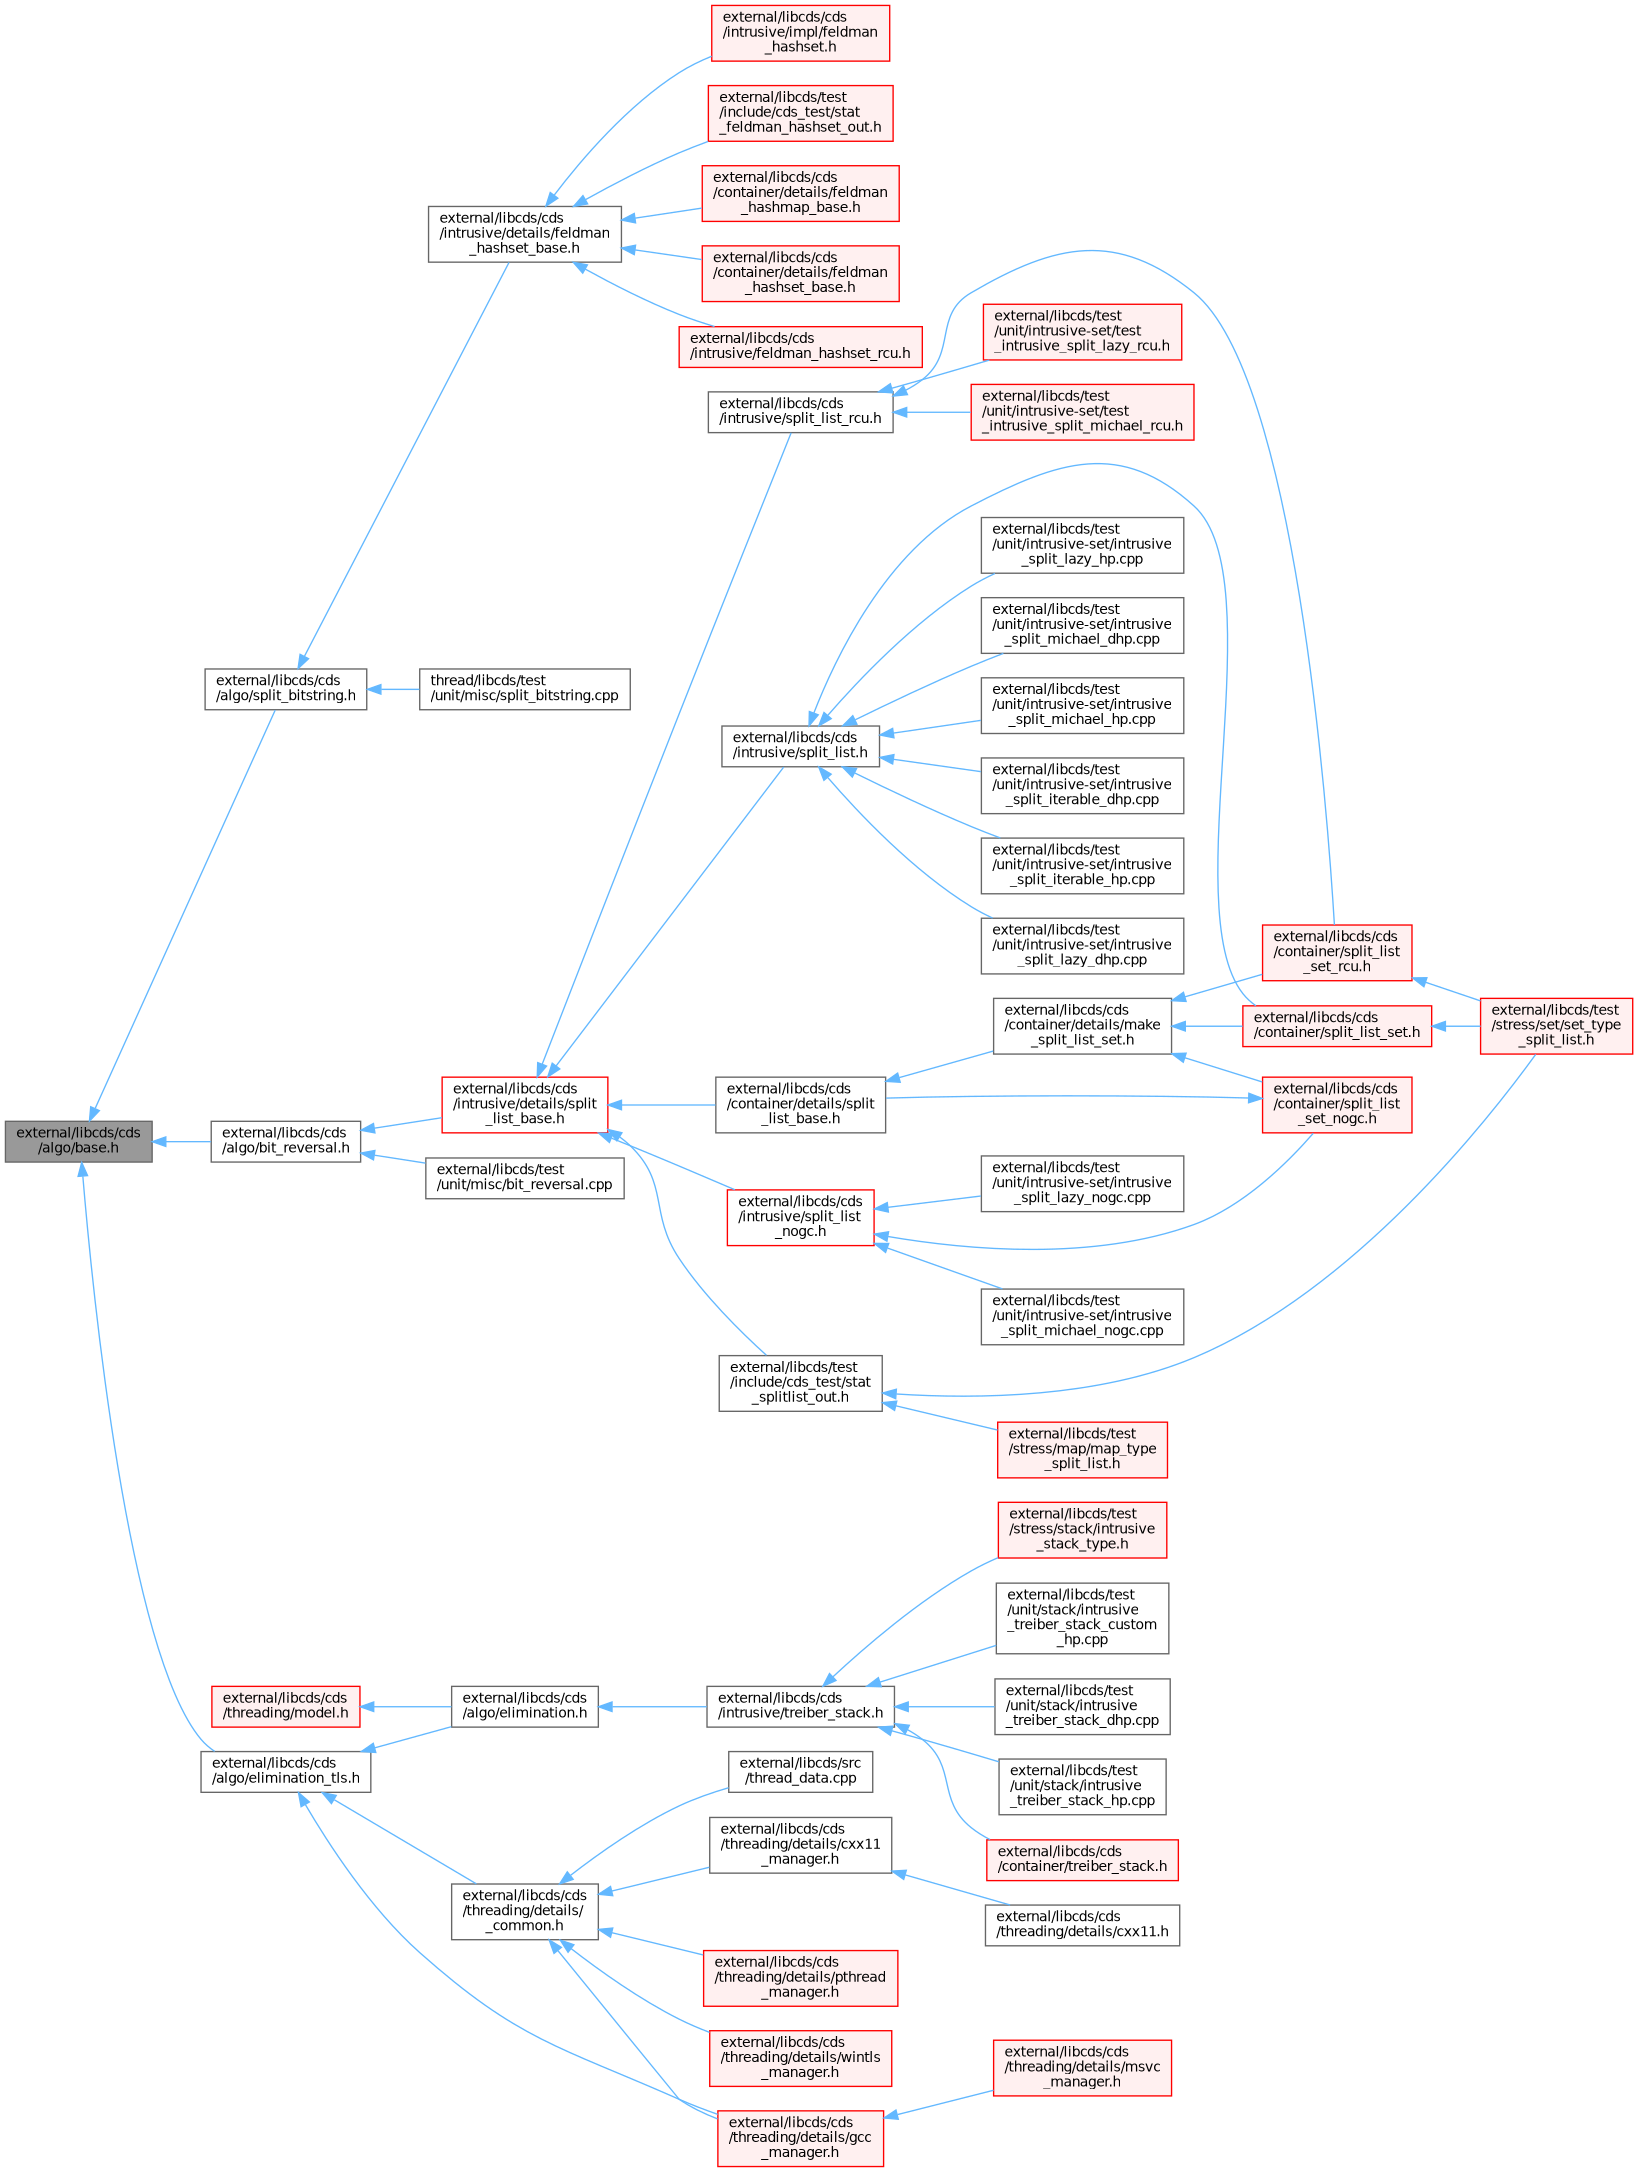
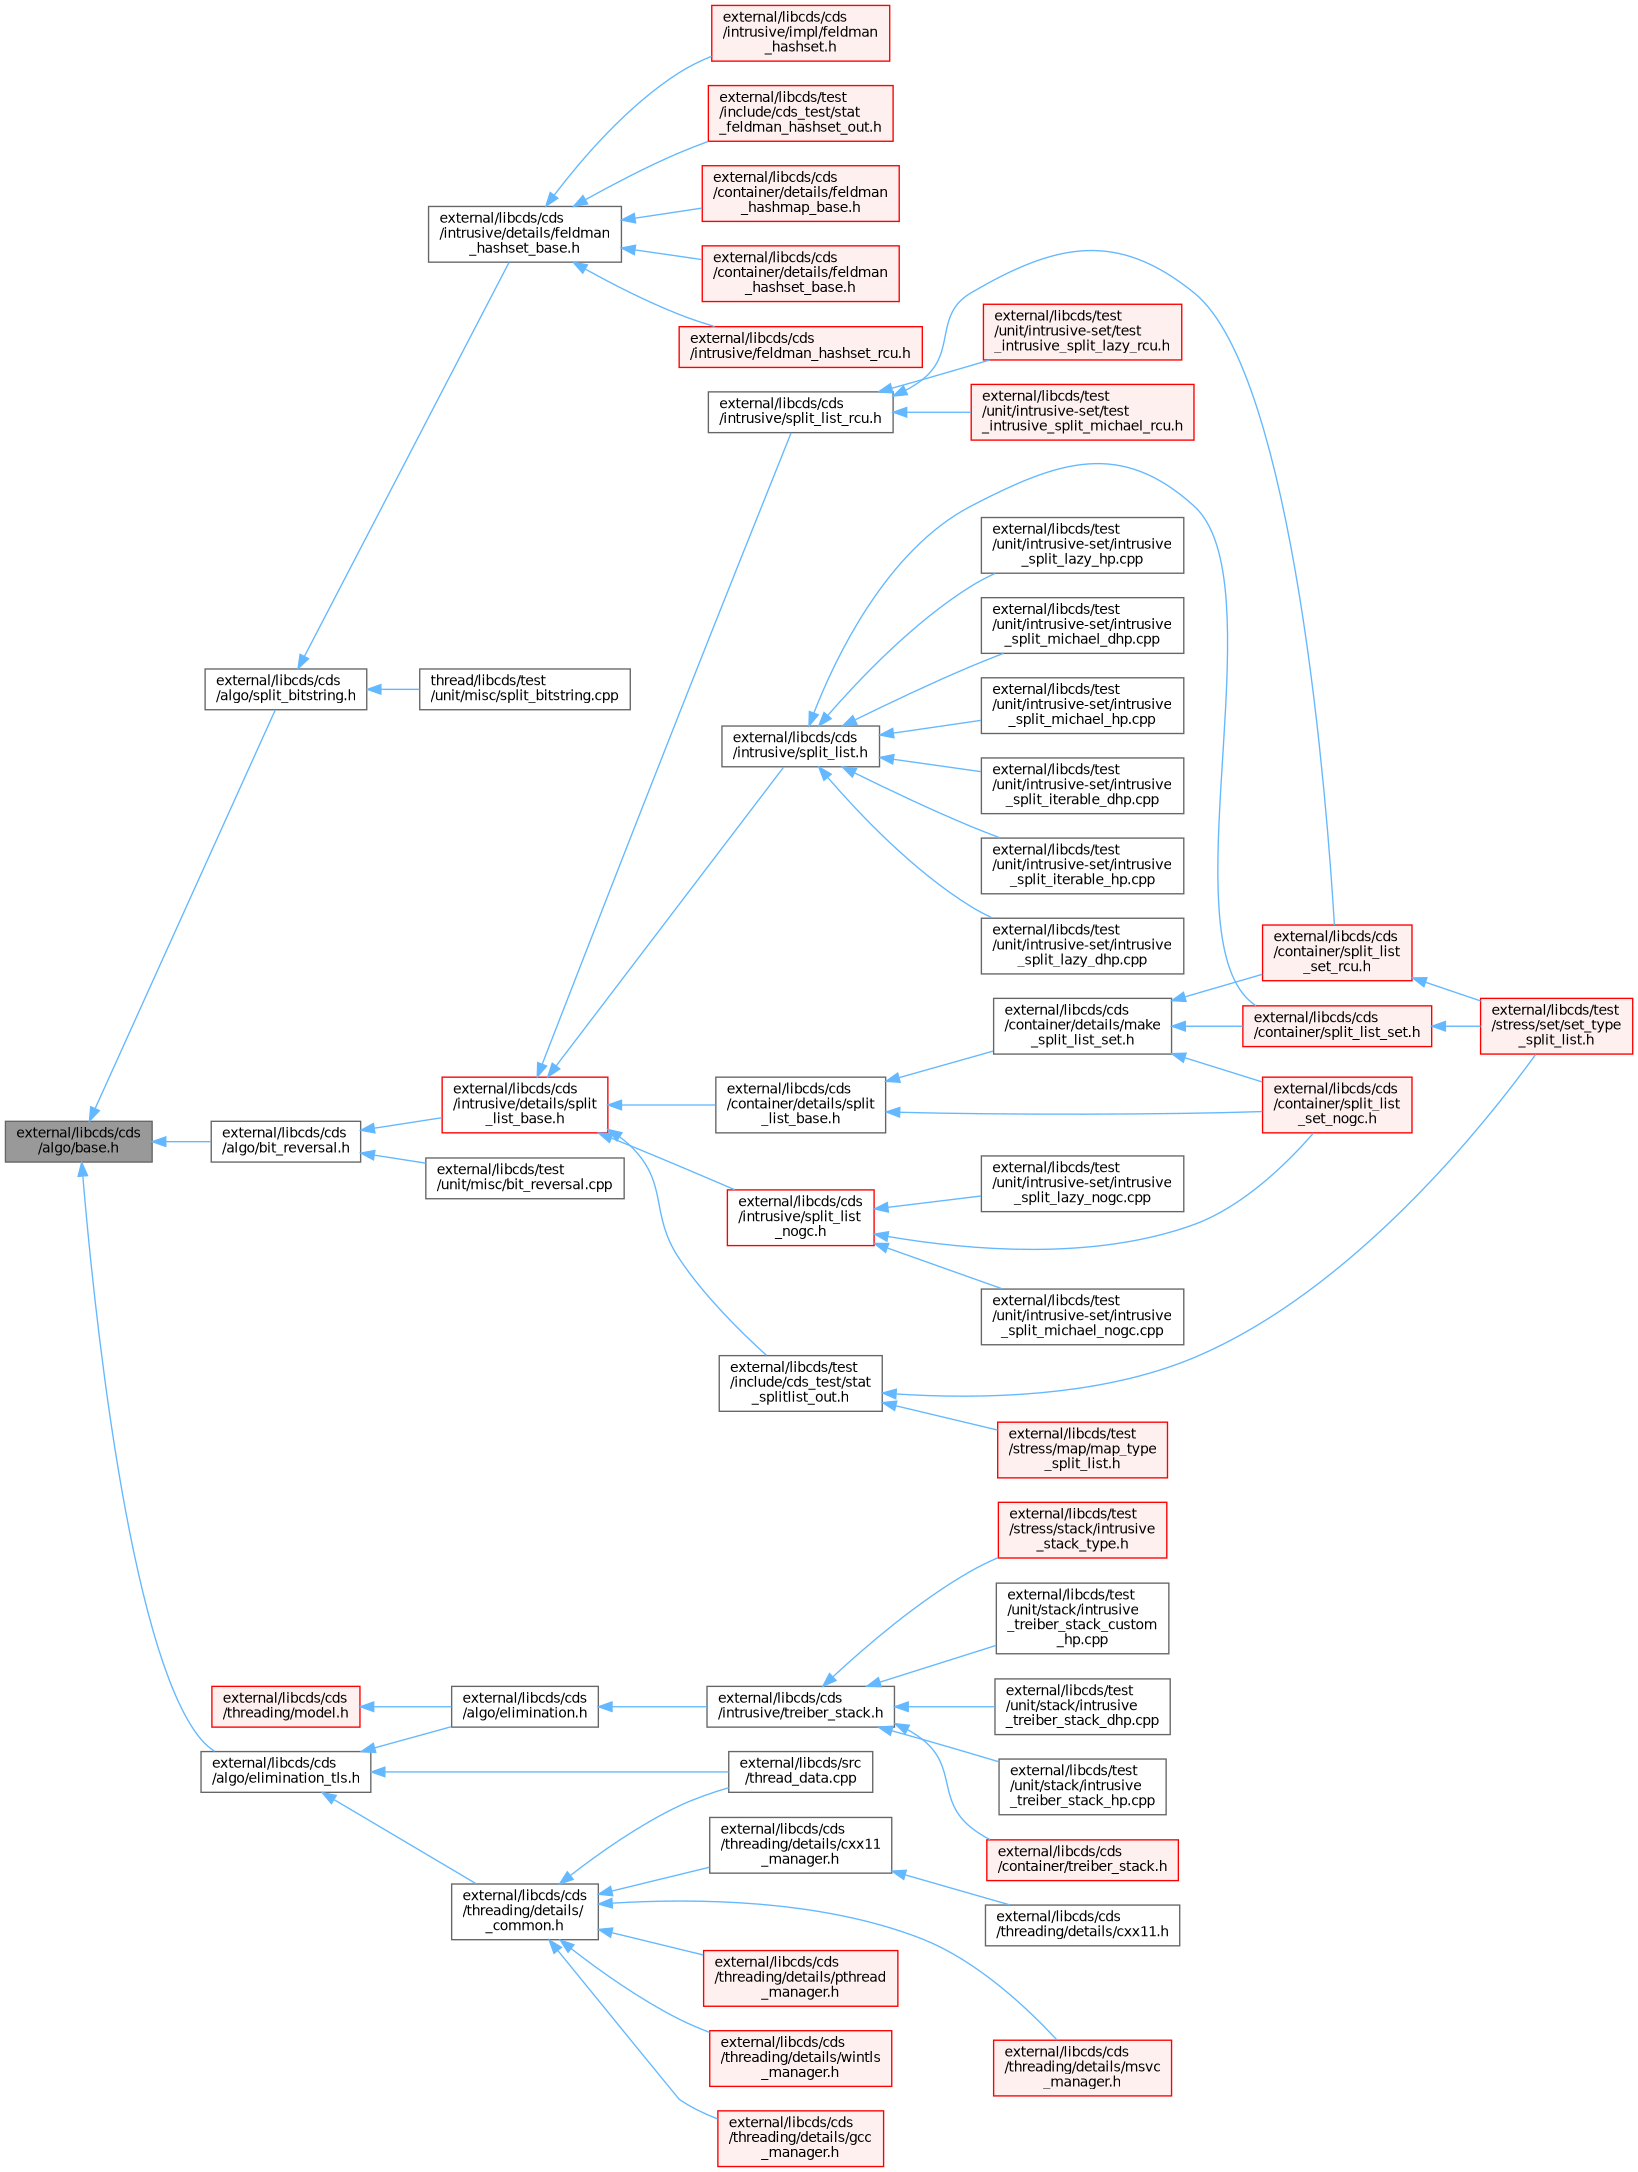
edge "external/libcds/cds /container/details/split _list_base.h" -> "external/libcds/cds /container/split_list _set_nogc.h": reversed
edge "external/libcds/cds /threading/details/gcc _manager.h" -> "external/libcds/cds /algo/elimination_tls.h": now "external/libcds/src /thread_data.cpp" -> "external/libcds/cds /algo/elimination_tls.h"
edge "external/libcds/cds /threading/details/msvc _manager.h" -> "external/libcds/cds /threading/details/gcc _manager.h": now "external/libcds/cds /threading/details/msvc _manager.h" -> "external/libcds/cds /threading/details/ _common.h"
